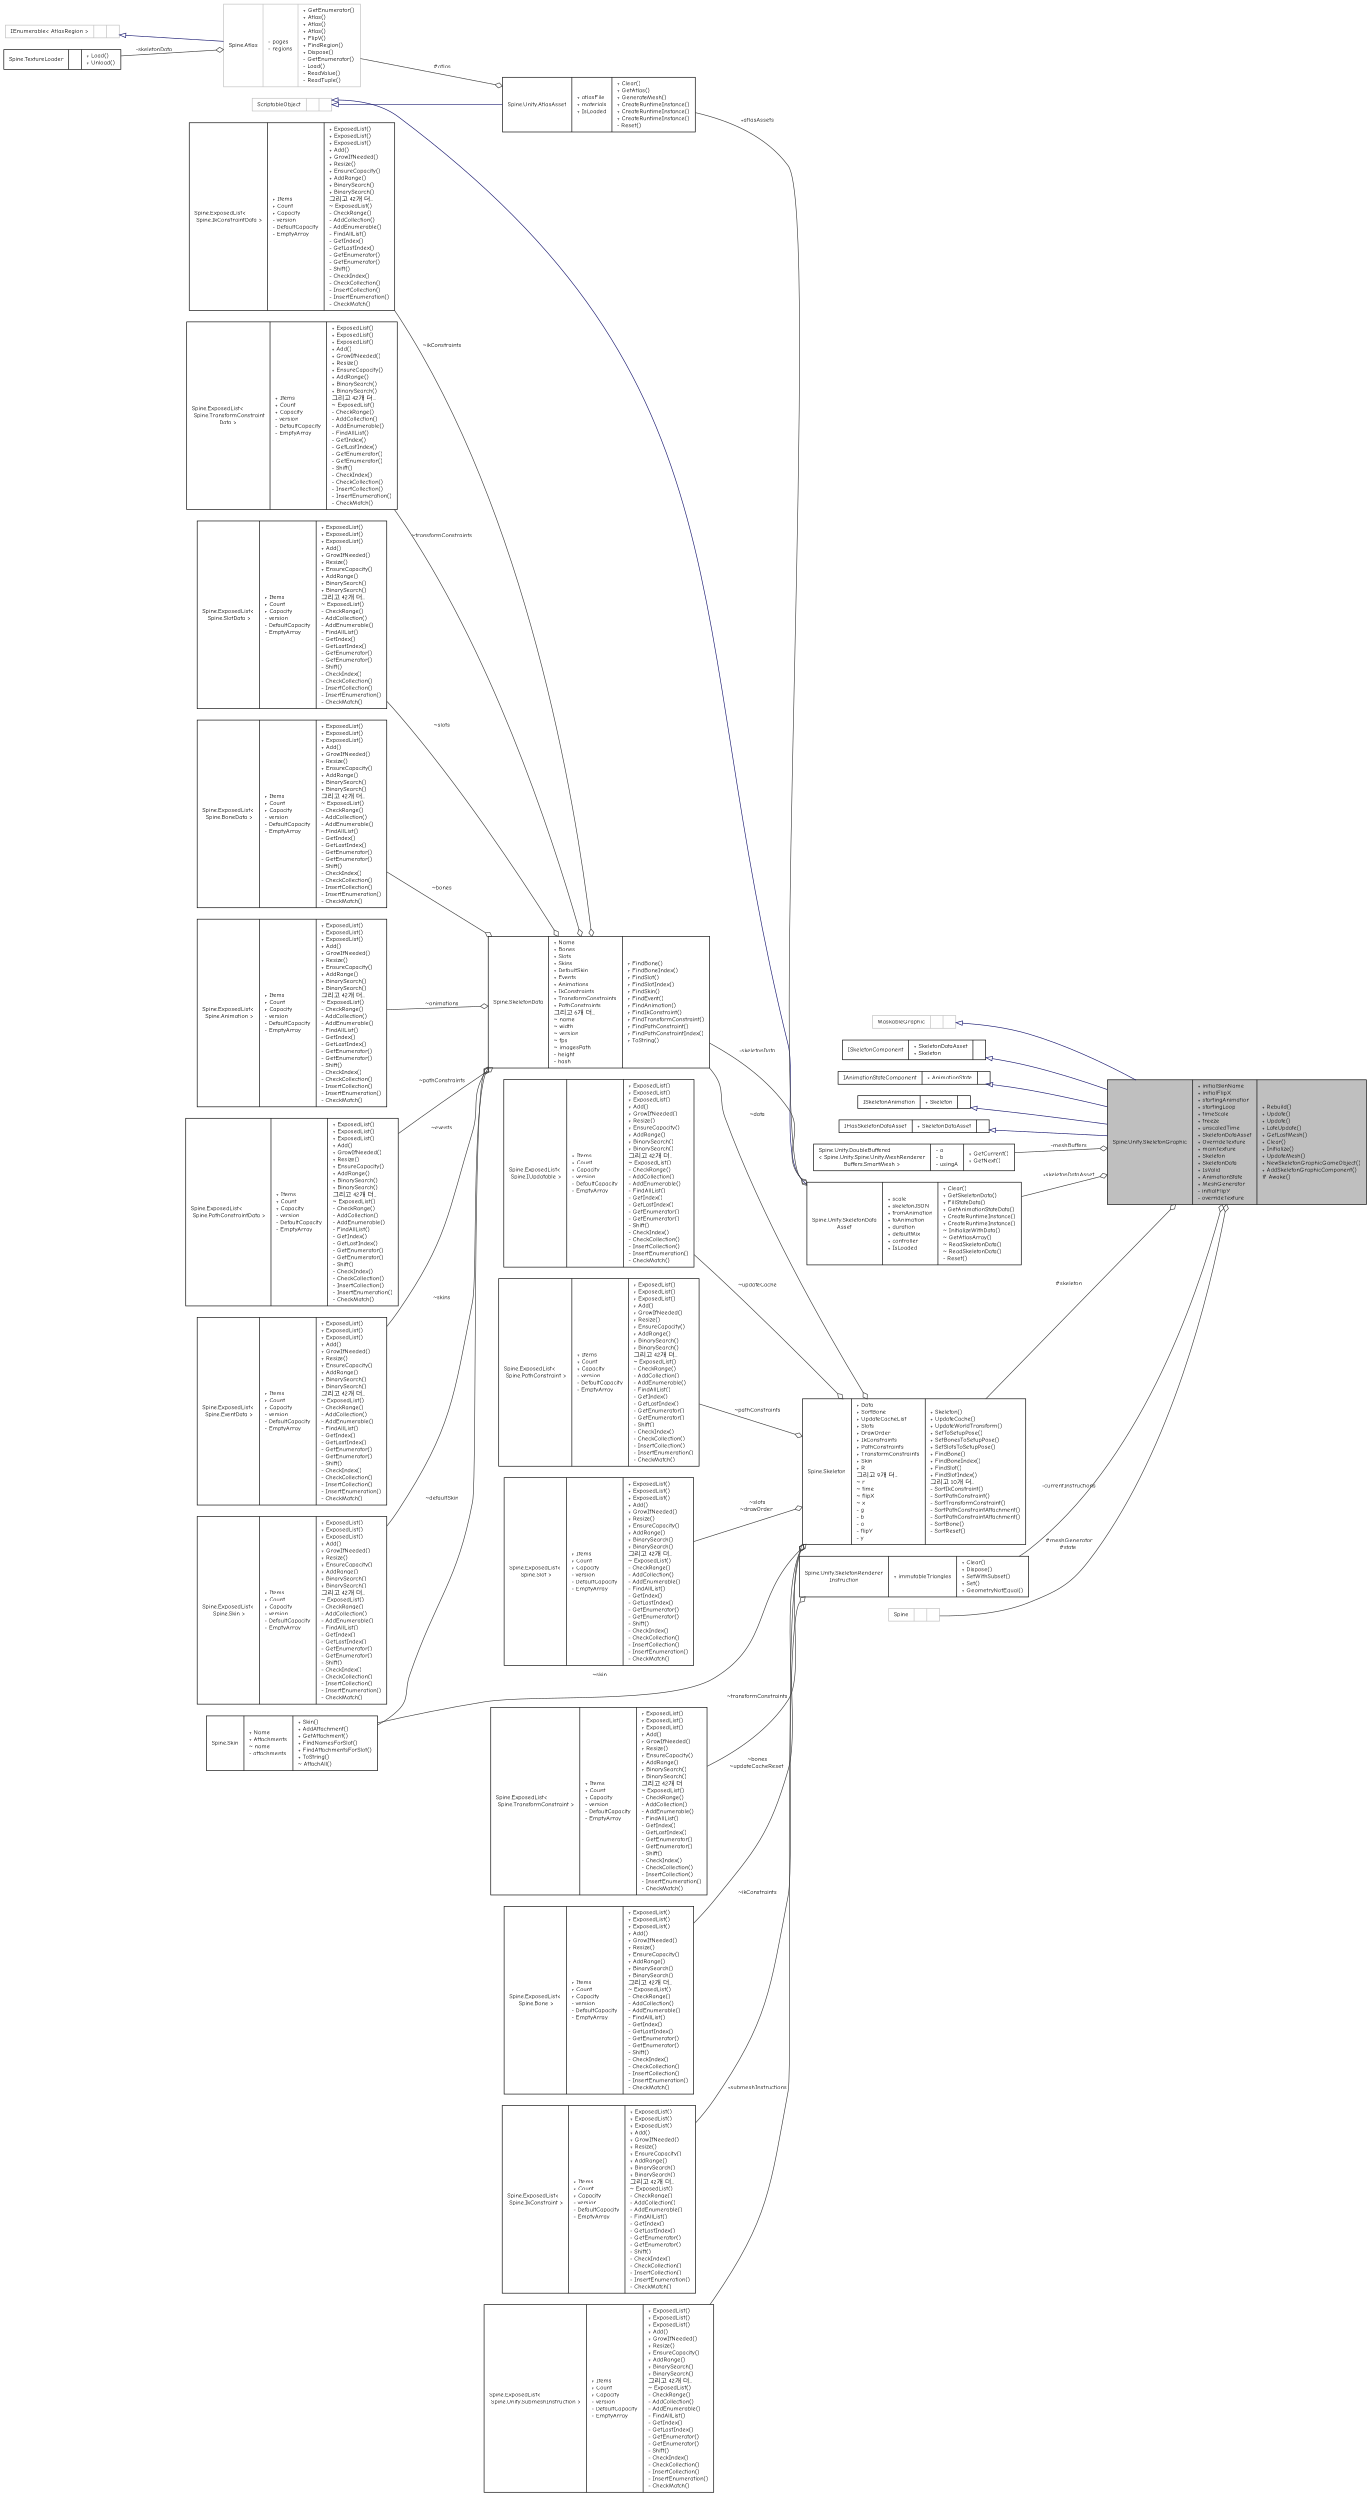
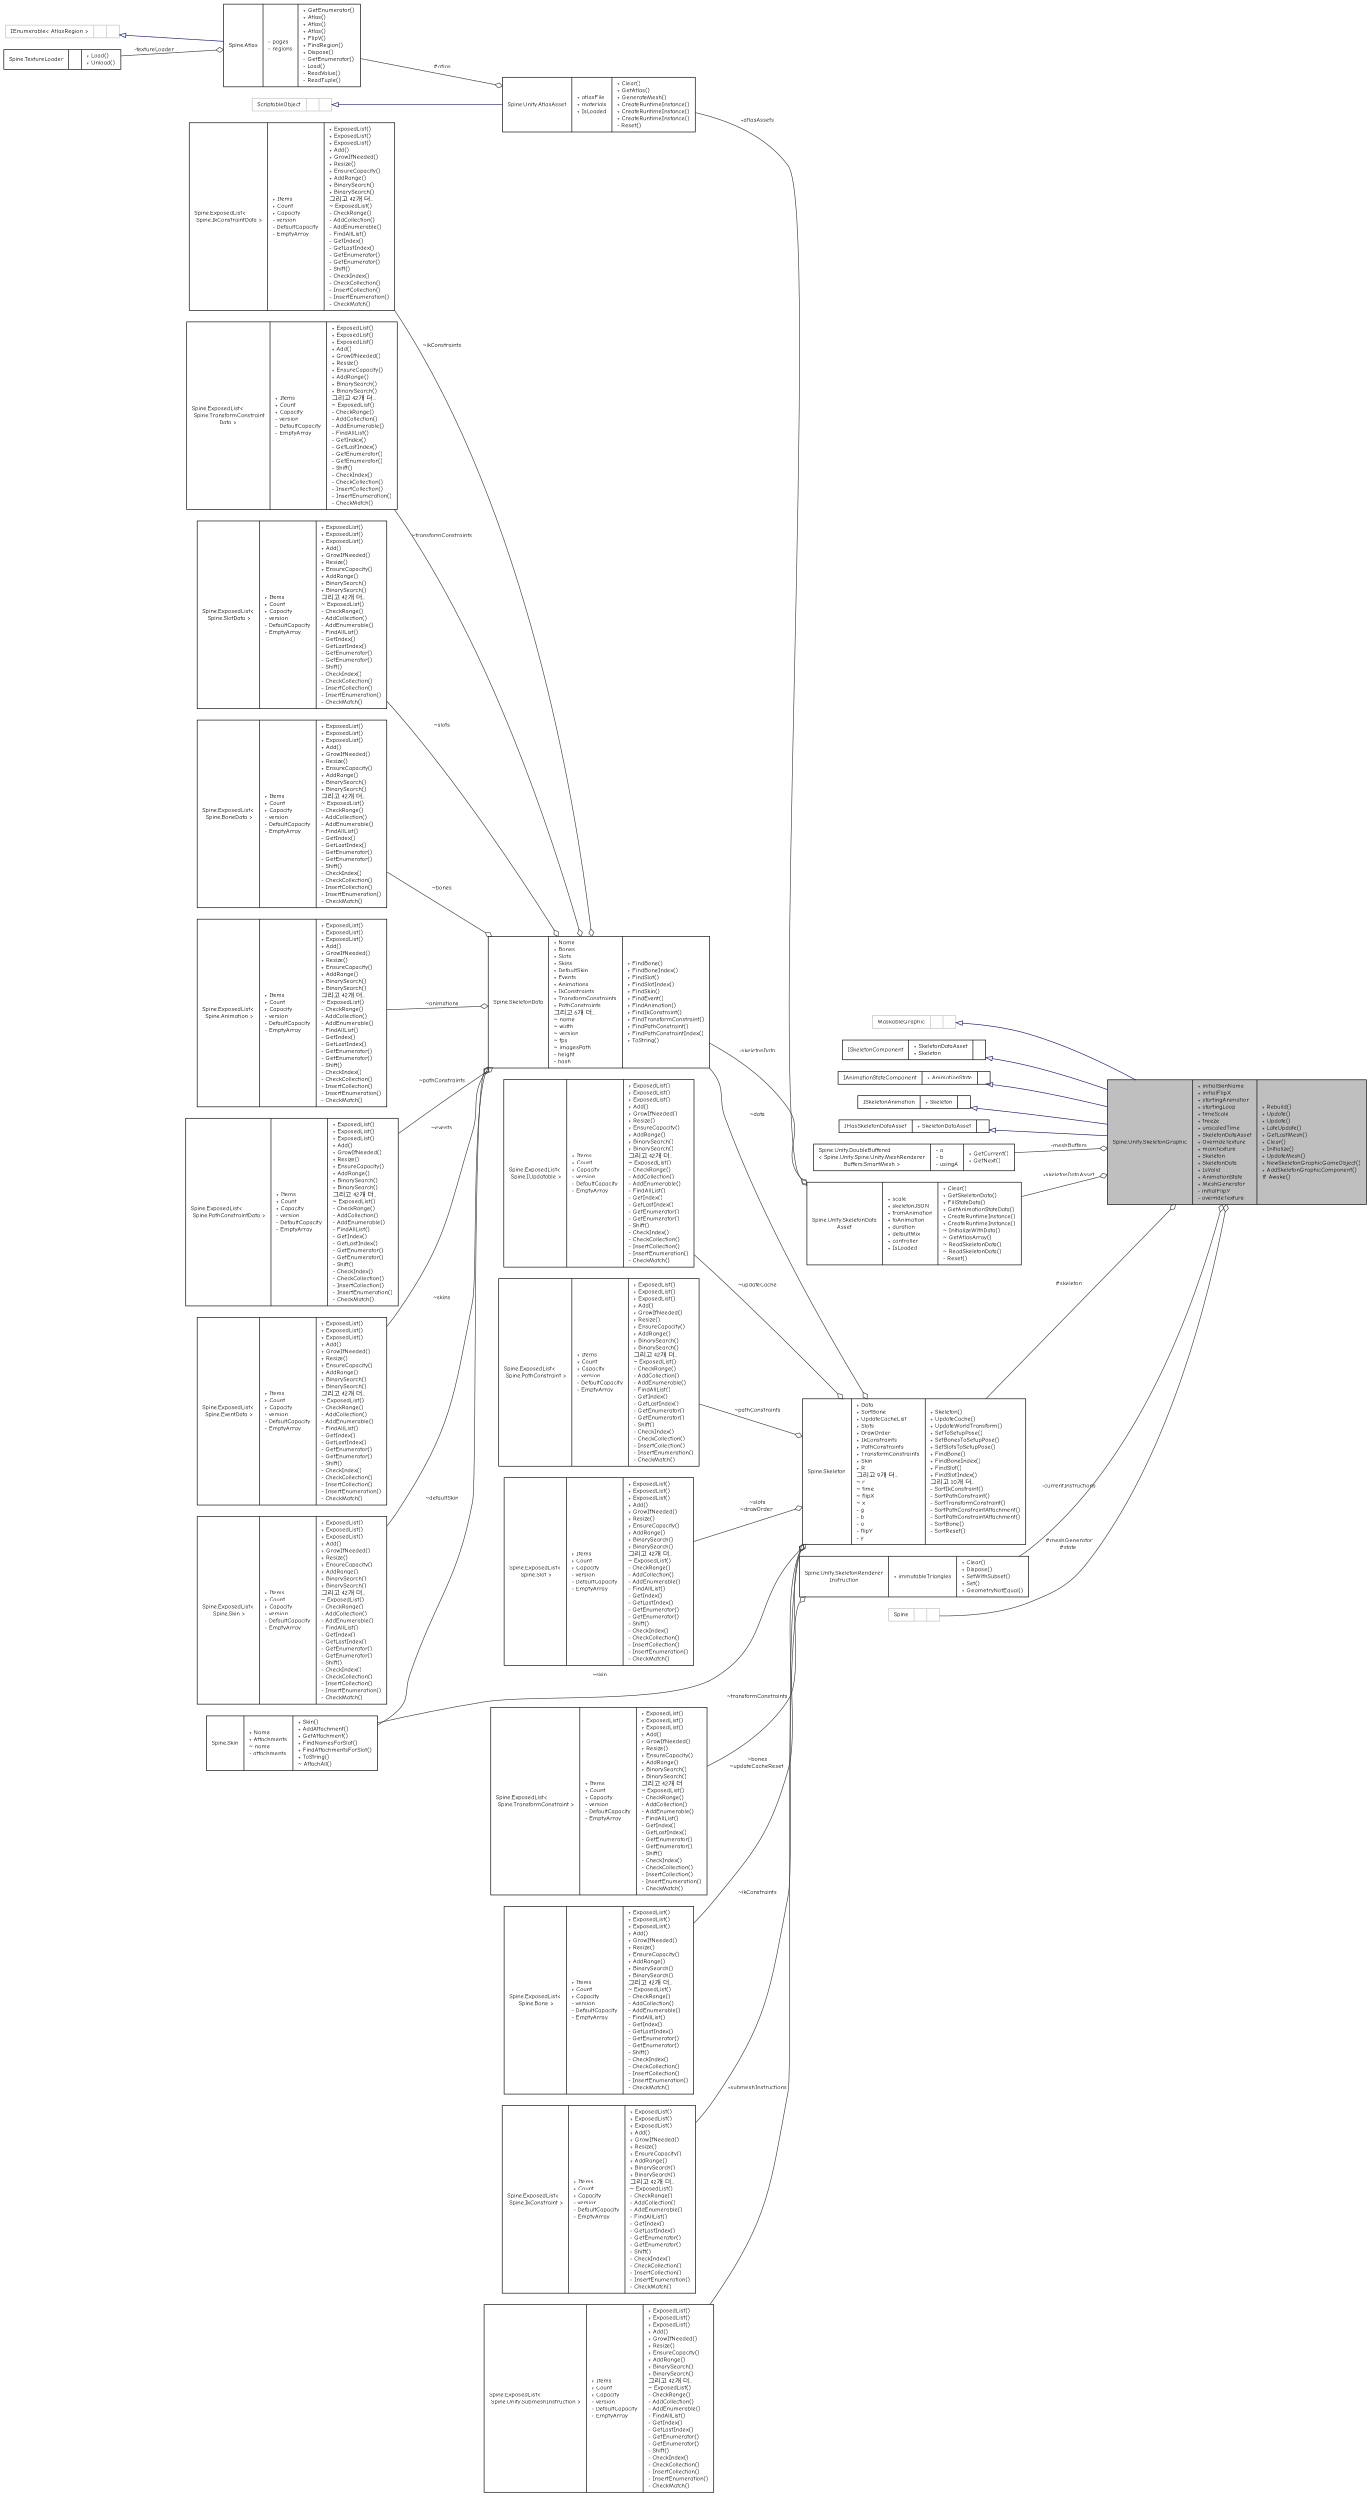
node "Spine.Atlas": color grey75 -> black
edge "Spine.TextureLoader" -> "Spine.Atlas": label " -skeletonData" -> " -textureLoader"
edge "Spine.Unity.SkeletonData" -> "ScriptableObject": removed
